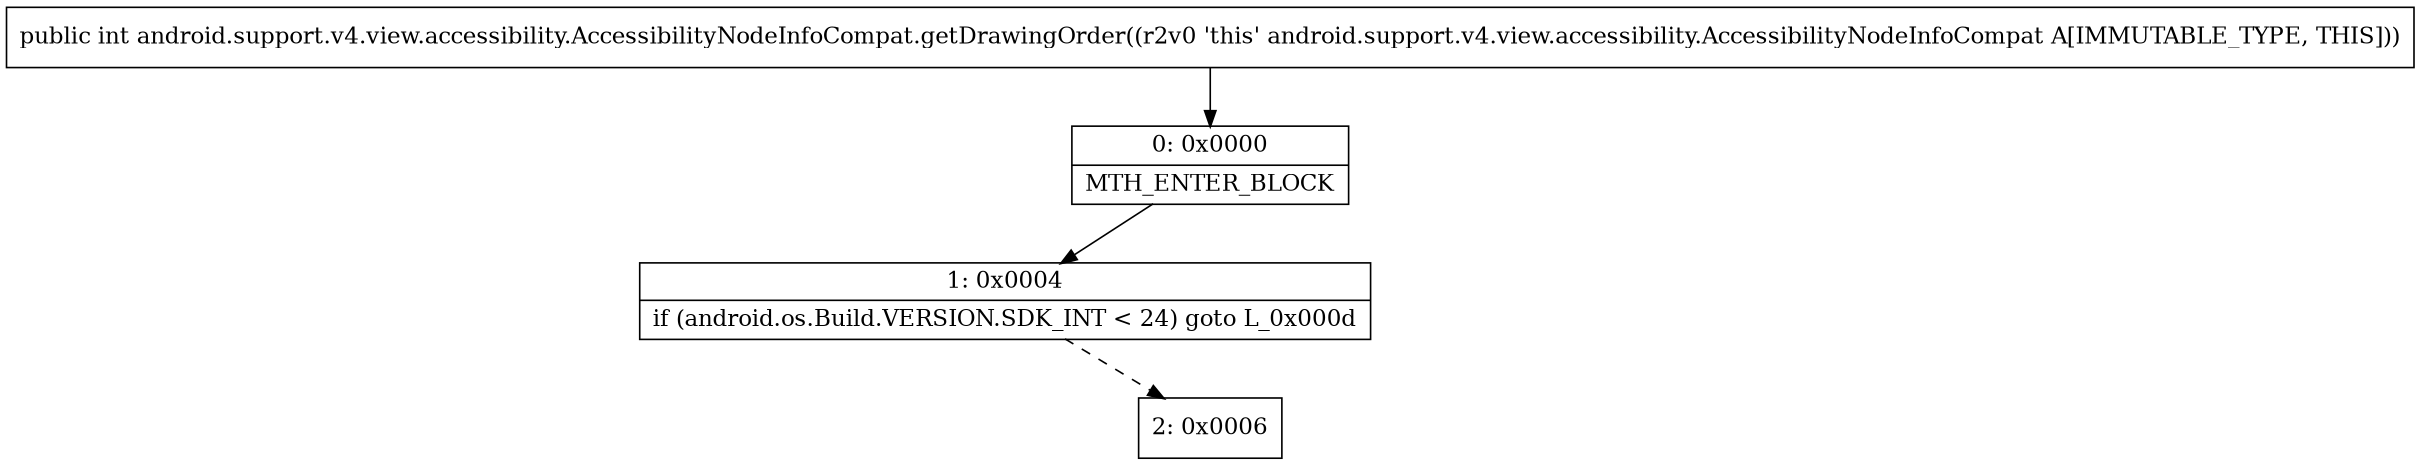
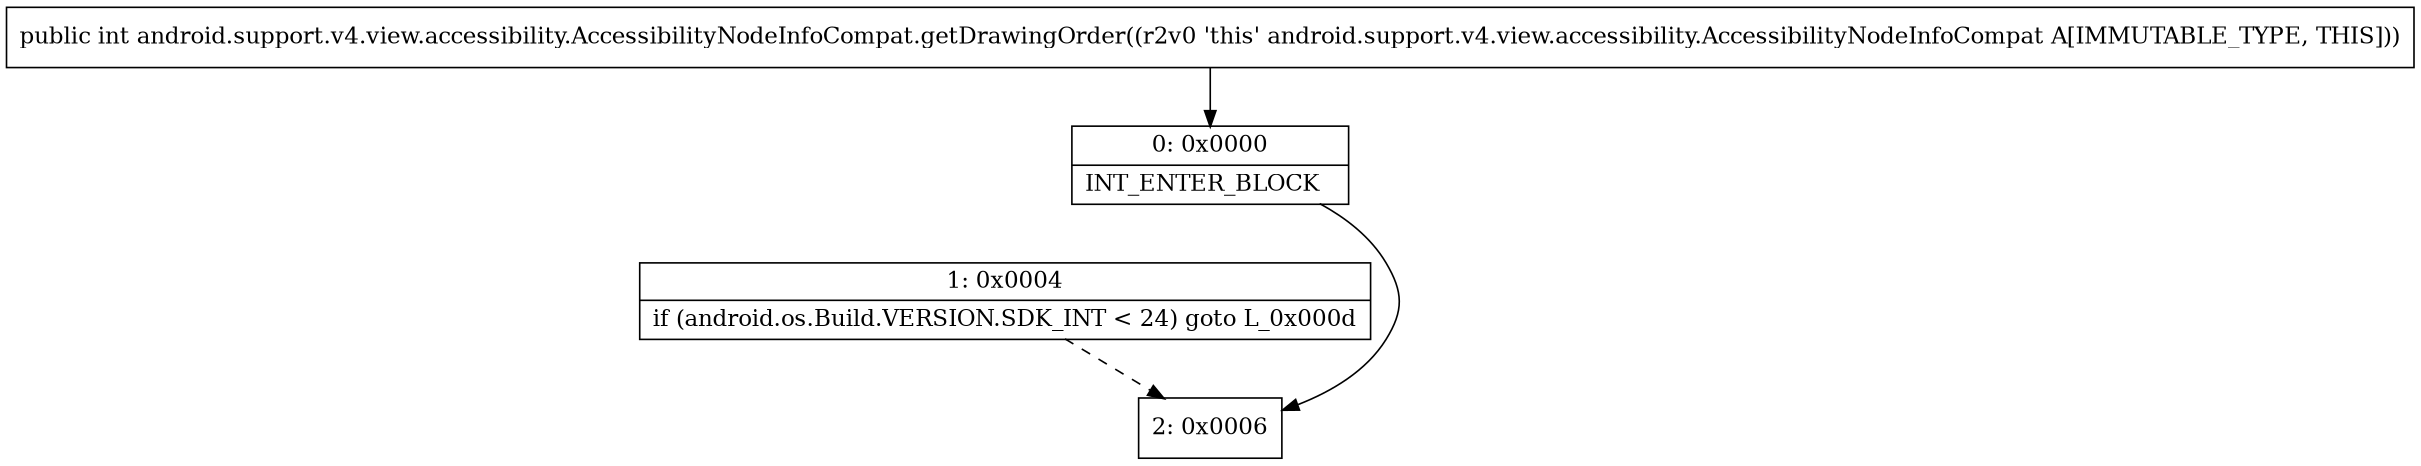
node "0: 0x0000": text "MTH_ENTER_BLOCK" -> "INT_ENTER_BLOCK"
edge "0: 0x0000" -> "1: 0x0004": now "0: 0x0000" -> "2: 0x0006"
